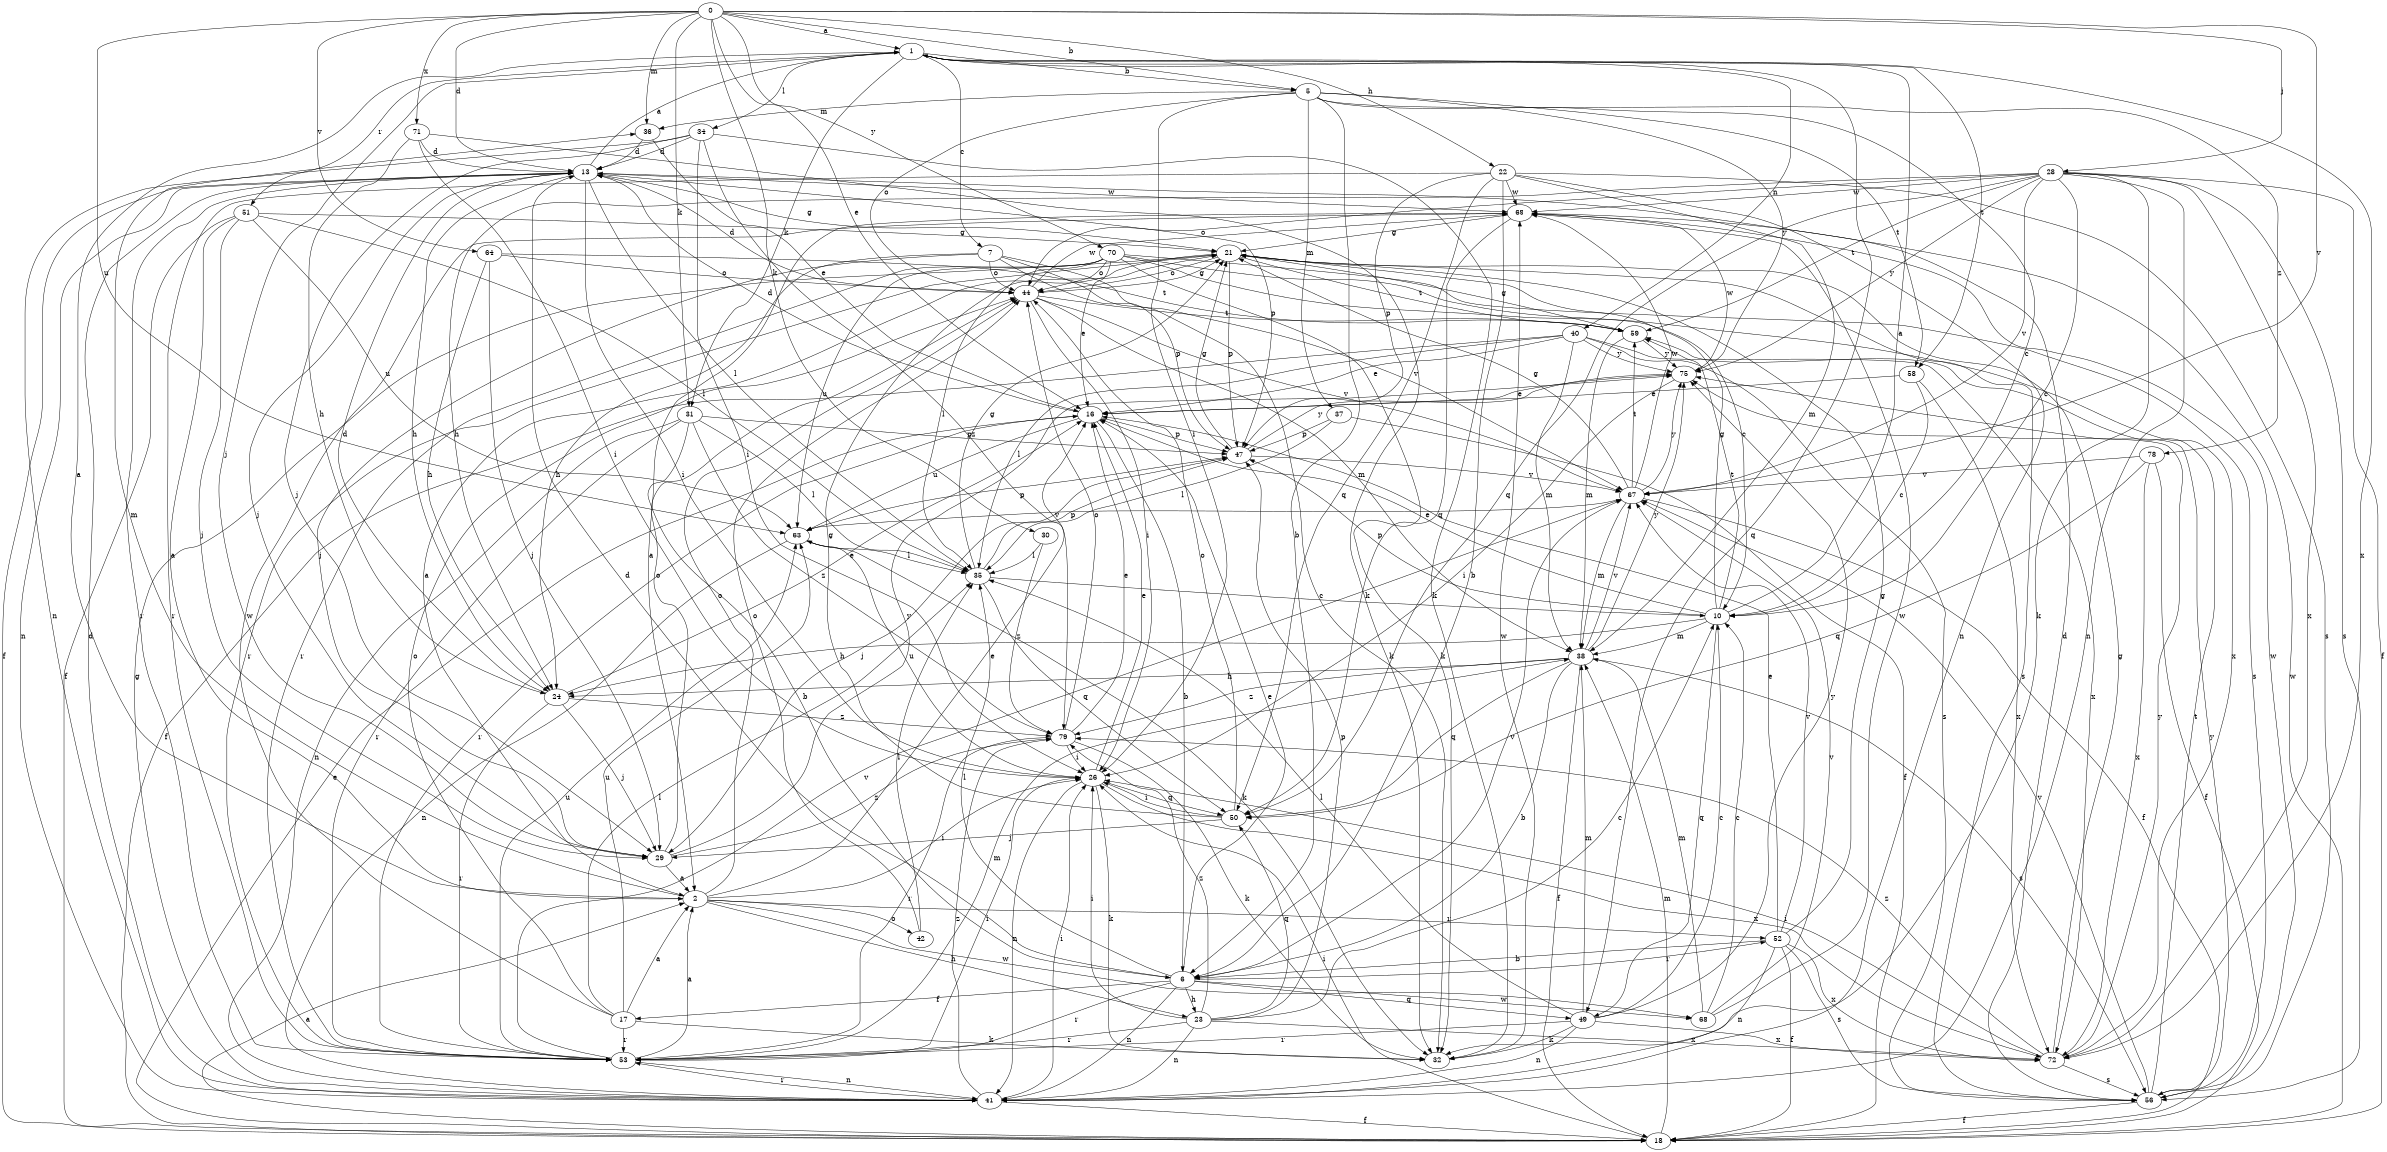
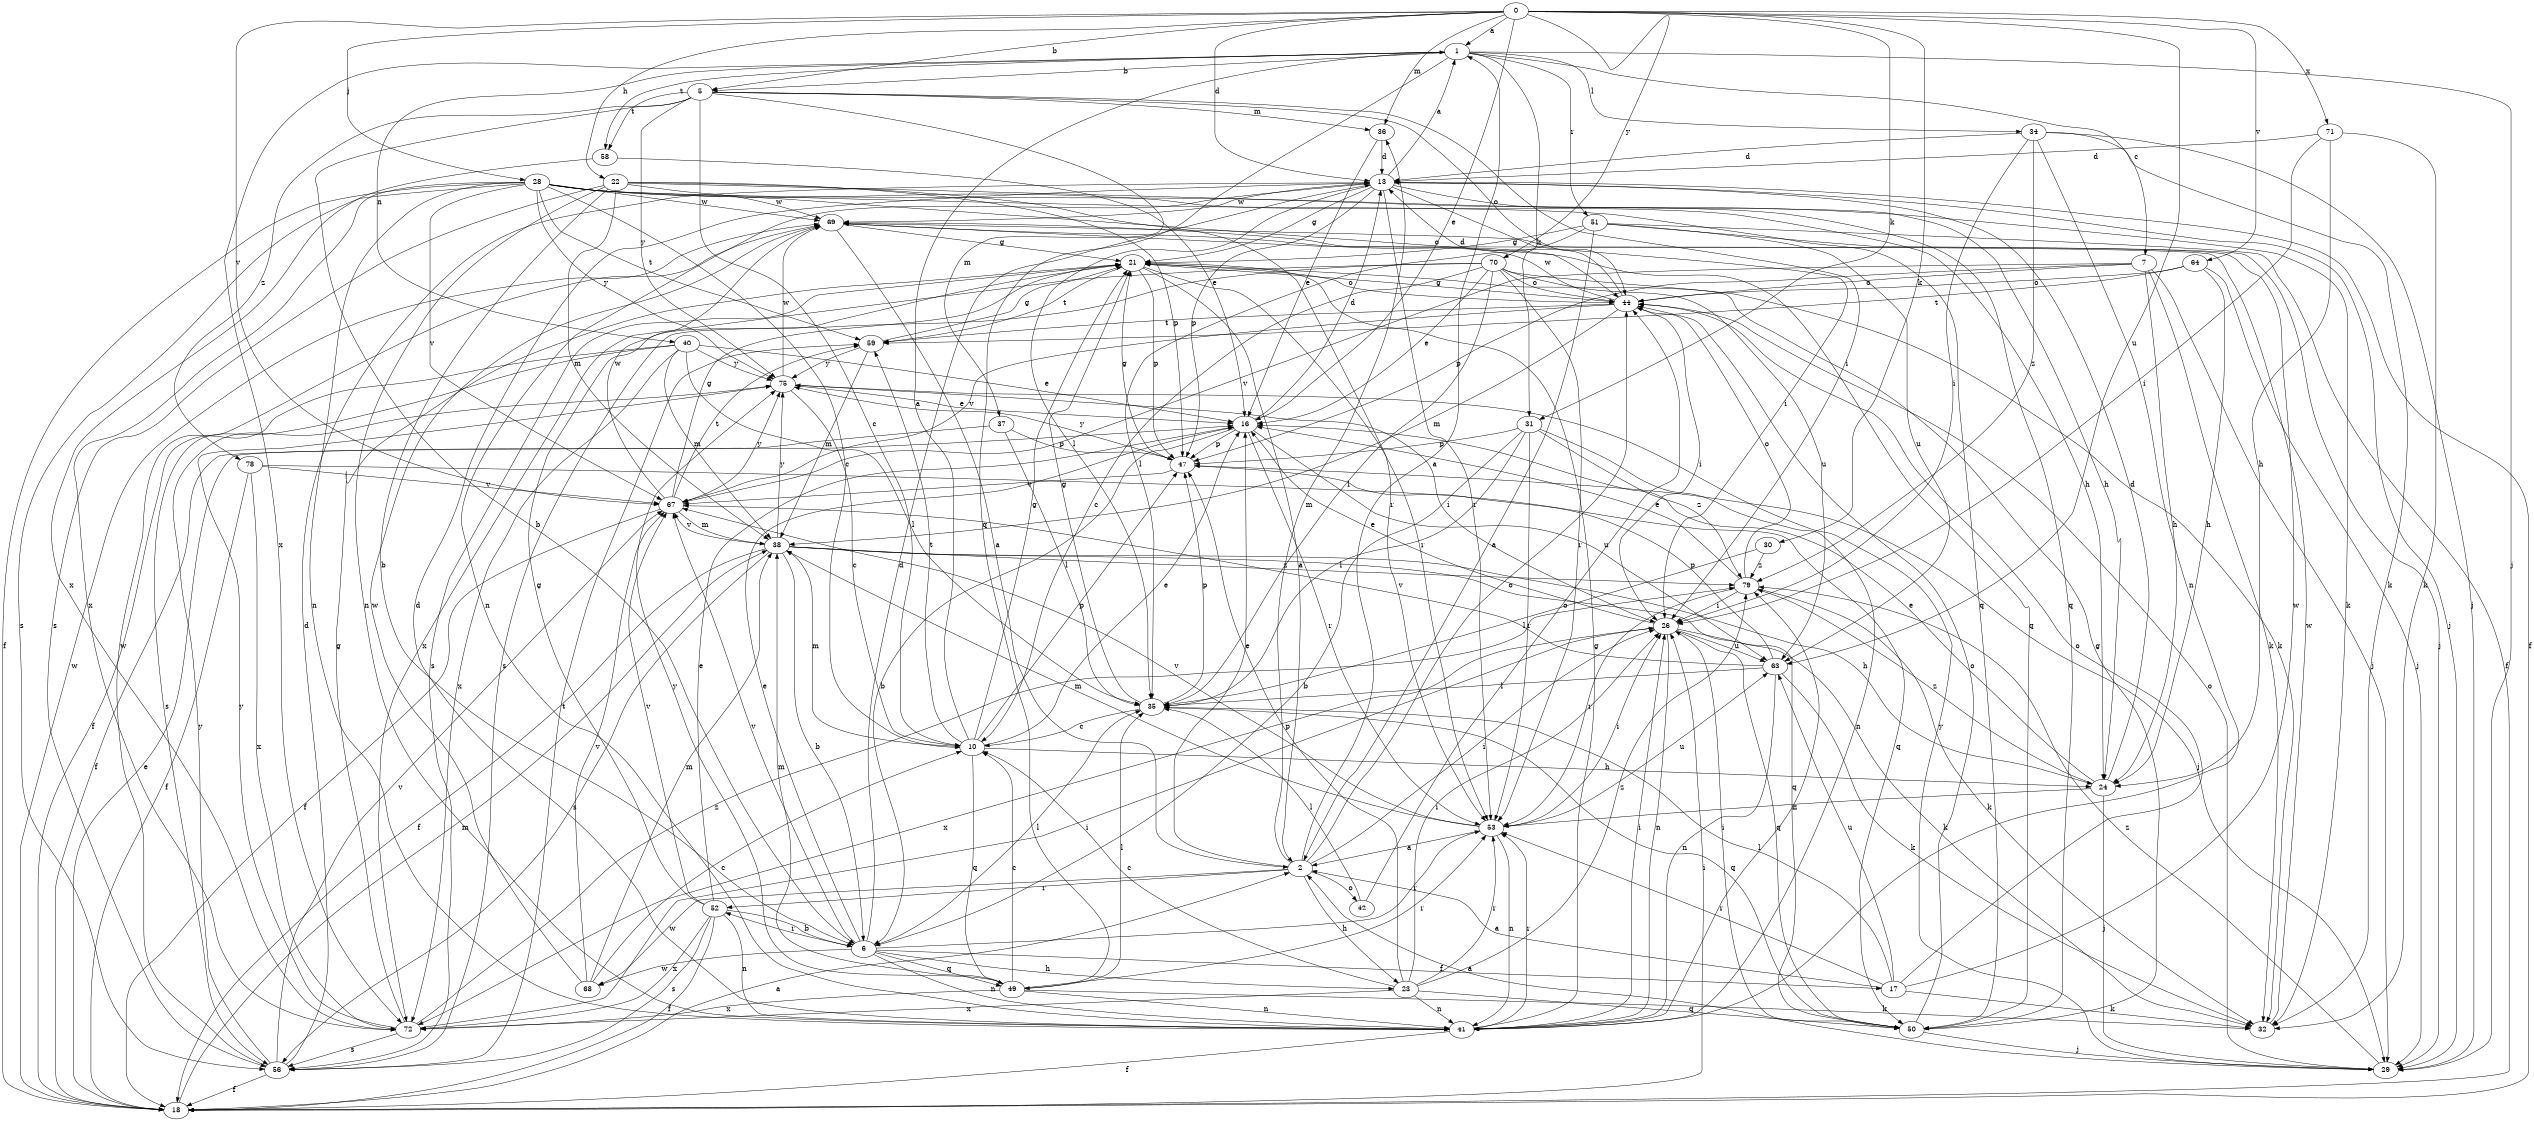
edge "67" -> "63": reversed
edge "58" -> "10": now "75" -> "10"
